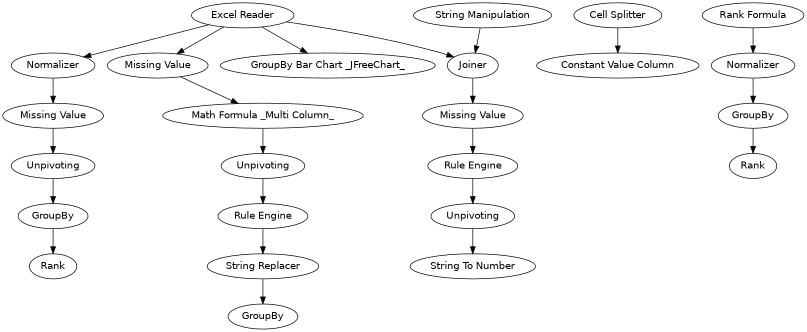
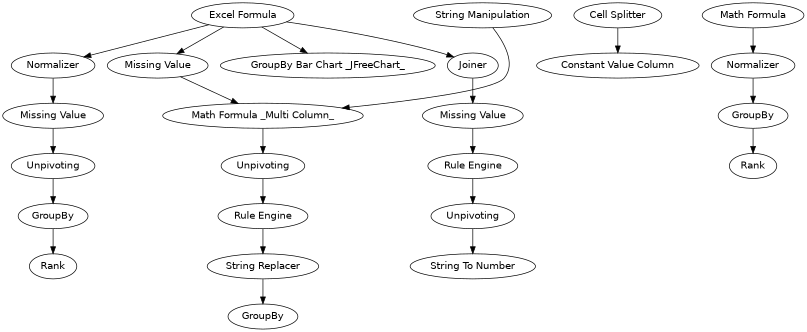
node "Excel Reader": label "Excel Reader" -> "Excel Formula"
node "Rank Formula": label "Rank Formula" -> "Math Formula"
edge "String Manipulation" -> "Joiner": now "String Manipulation" -> "Math Formula _Multi Column_"
